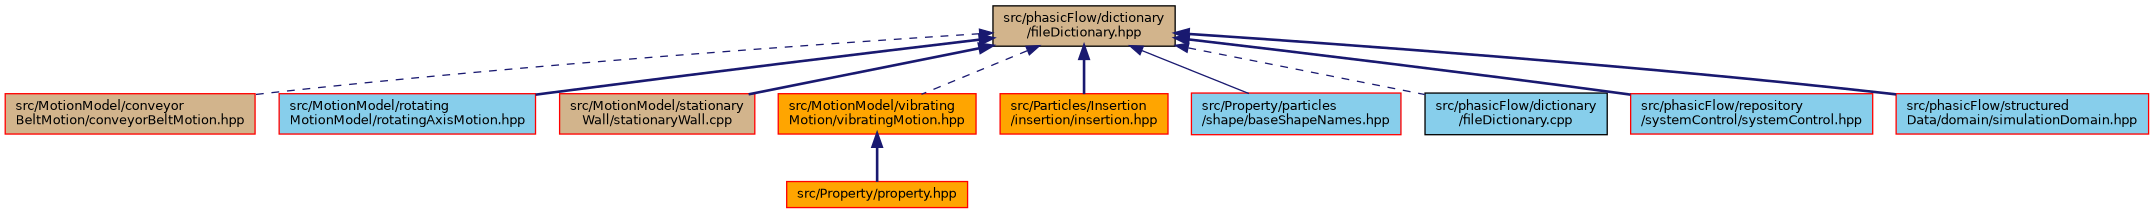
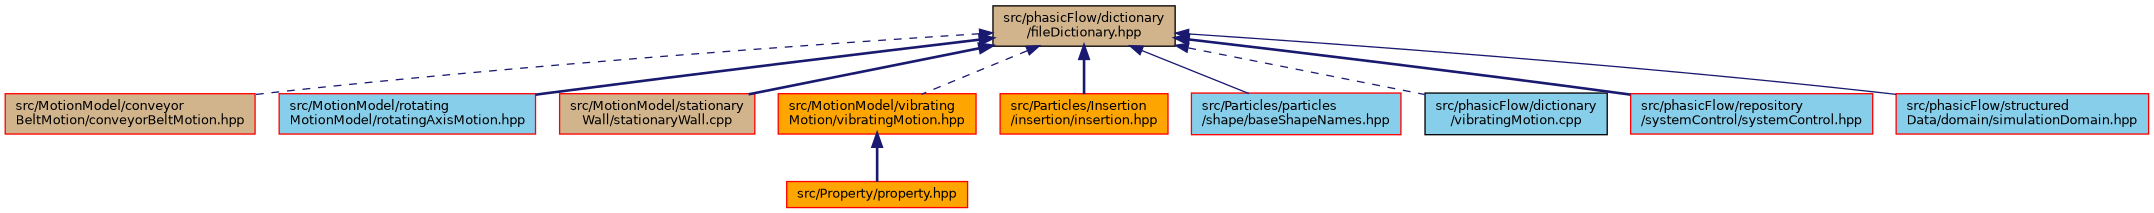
edge "src/phasicFlow/structured Data/domain/simulationDomain.hpp" -> "src/phasicFlow/dictionary /fileDictionary.hpp": style bold -> solid
node "src/Property/particles /shape/baseShapeNames.hpp": label "src/Property/particles /shape/baseShapeNames.hpp" -> "src/Particles/particles /shape/baseShapeNames.hpp"
node "src/phasicFlow/dictionary /fileDictionary.cpp": label "src/phasicFlow/dictionary /fileDictionary.cpp" -> "src/phasicFlow/dictionary /vibratingMotion.cpp"
